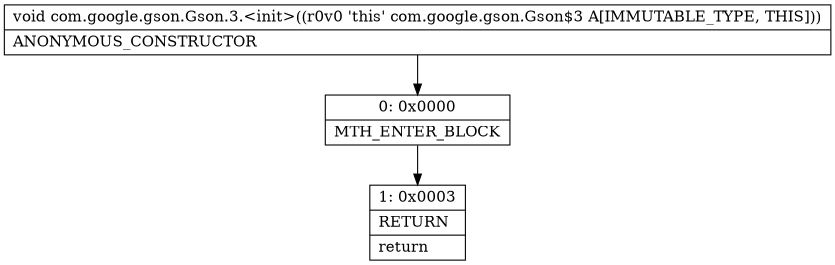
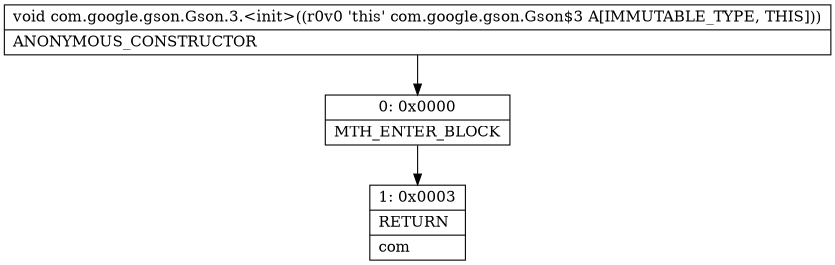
node "1: 0x0003": text "return" -> "com"
